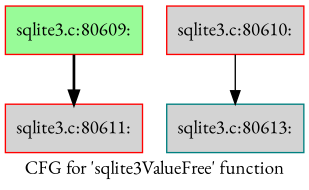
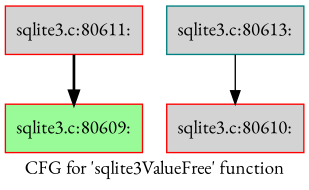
edge "sqlite3.c:80609:" -> "sqlite3.c:80611:": reversed
edge "sqlite3.c:80610:" -> "sqlite3.c:80613:": reversed
